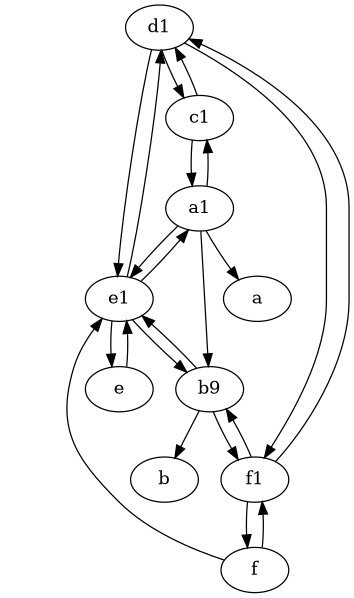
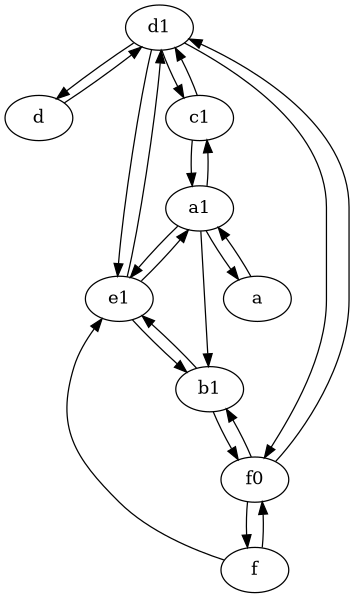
node "d": added
edge "a" -> "a1": added
node "e": removed
node "b9": label "b9" -> "b1"
node "b": removed
node "f1": label "f1" -> "f0"
